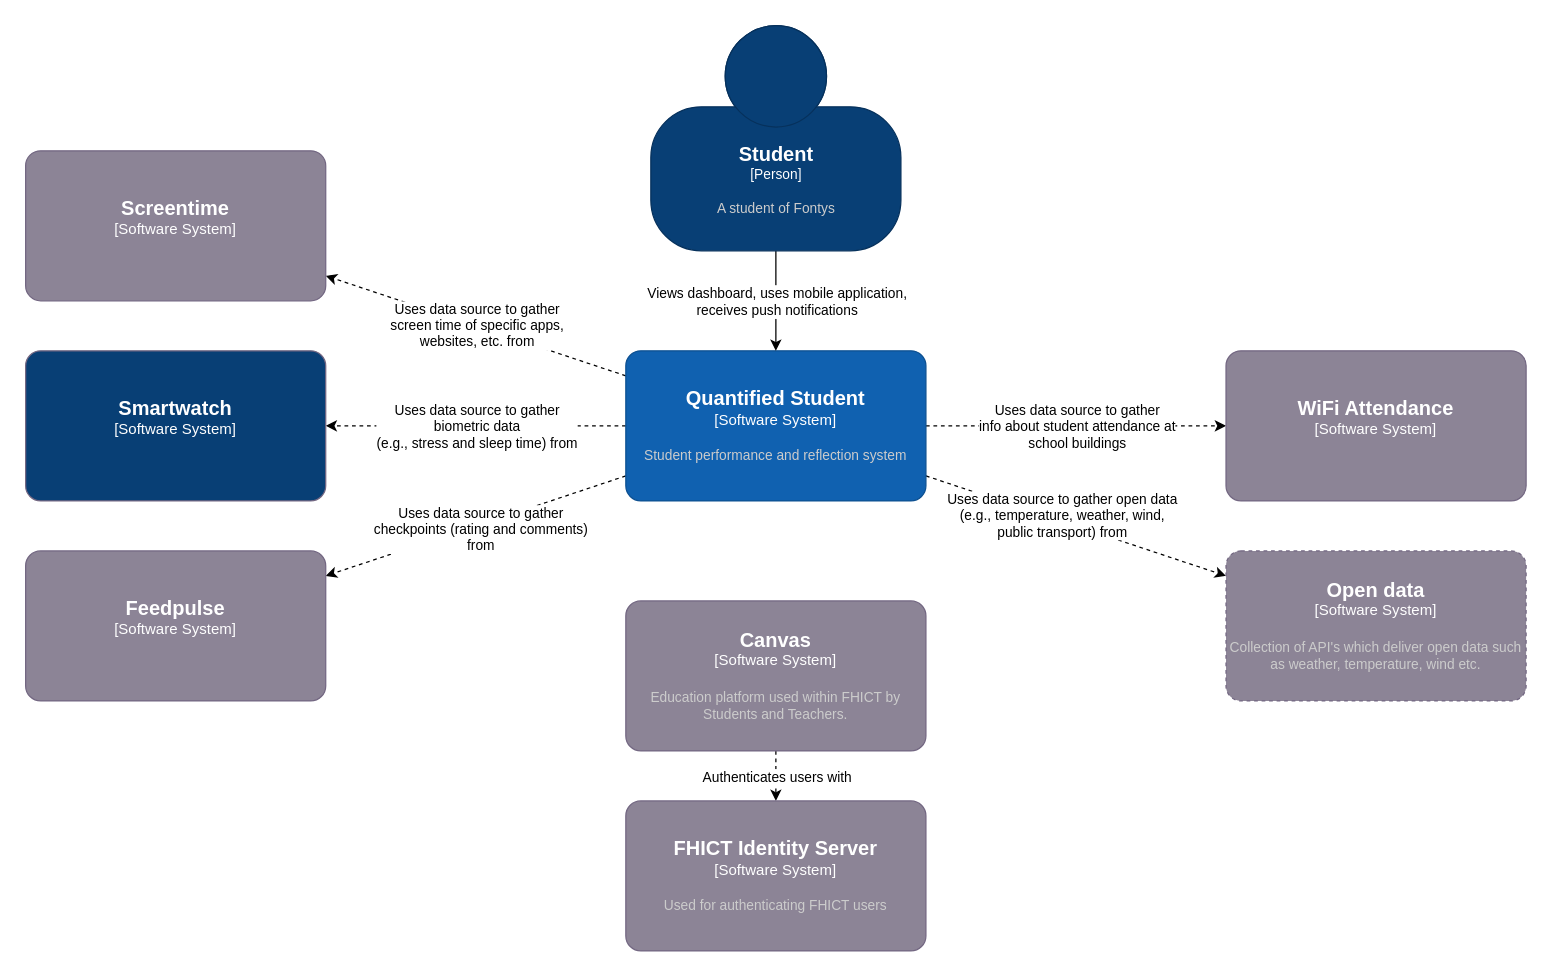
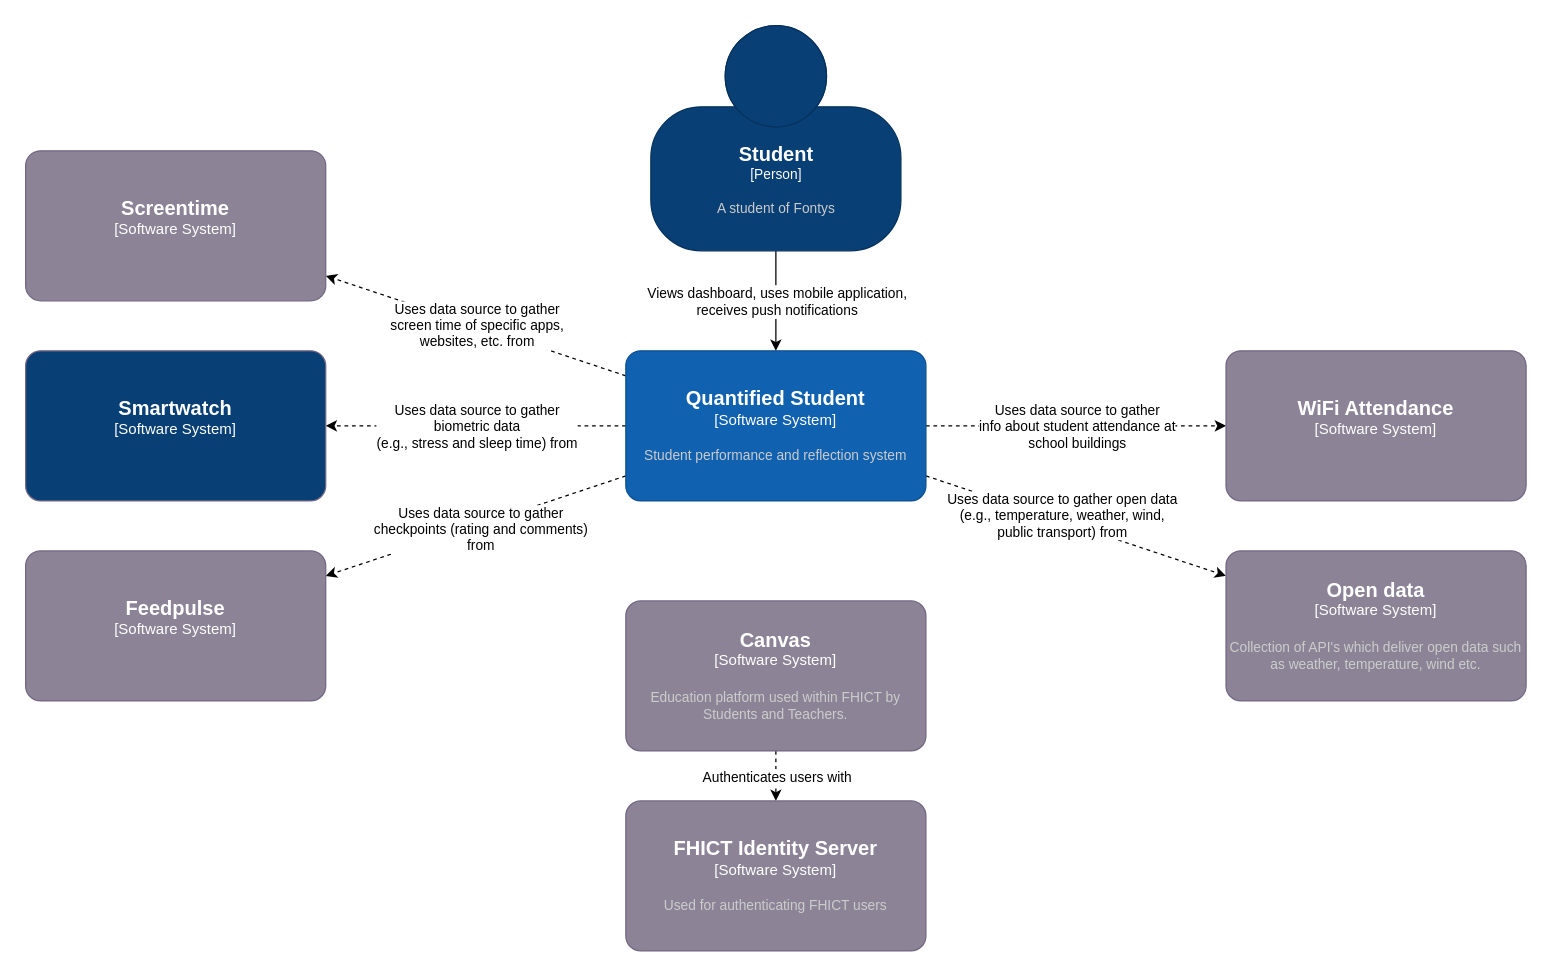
node "Open data [Software System] Collection of API's which deliver open data such as weather, temperature, wind etc.": style dashed -> solid
